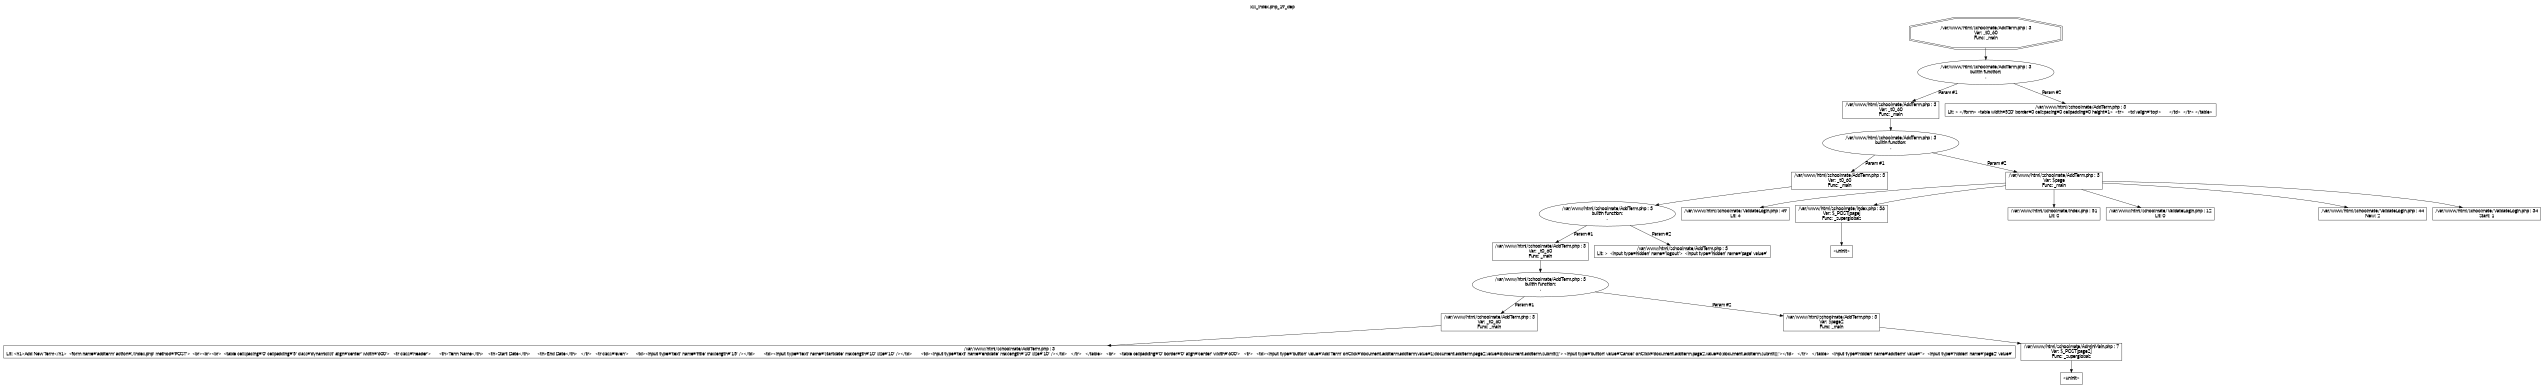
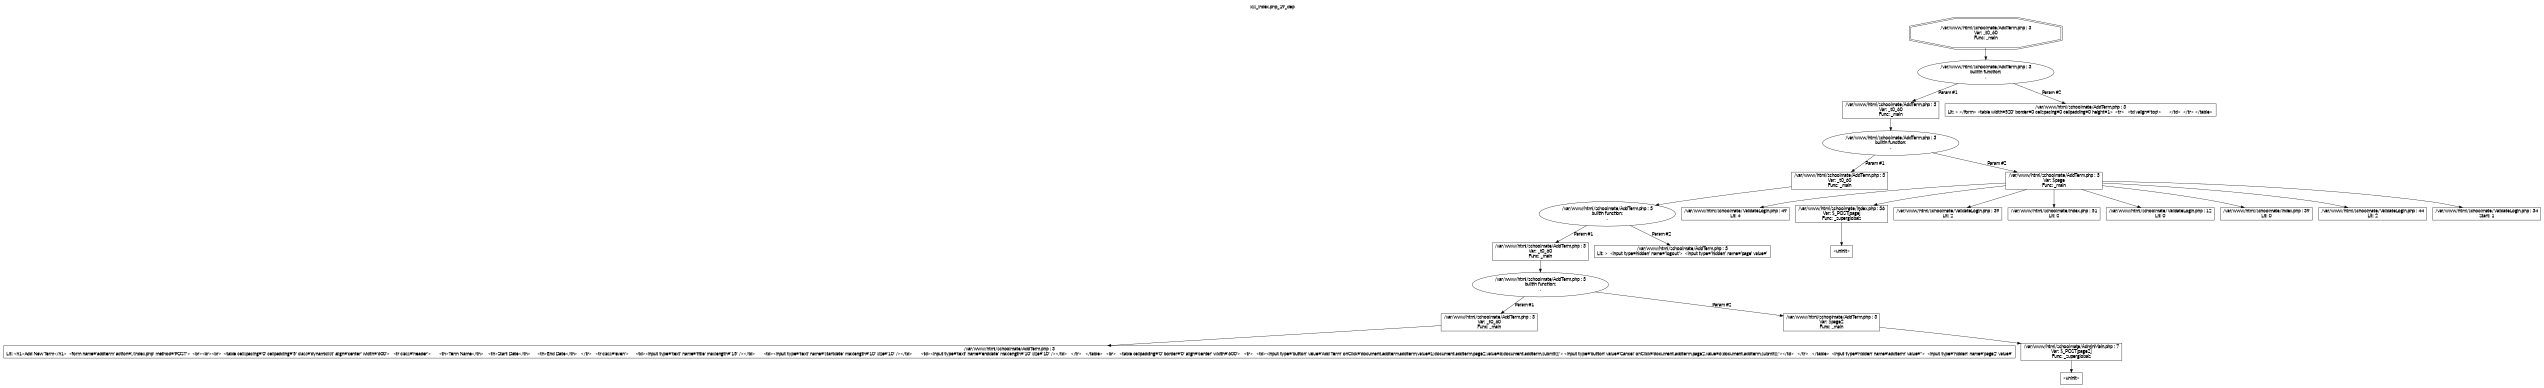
node "/var/www/html/schoolmate/ValidateLogin.php : 39 Lit: 2": added
node "/var/www/html/schoolmate/index.php : 39 Lit: 0": added
node "/var/www/html/schoolmate/ValidateLogin.php : 44 New: 2": label "/var/www/html/schoolmate/ValidateLogin.php : 44 New: 2" -> "/var/www/html/schoolmate/ValidateLogin.php : 44 Lit: 2"
